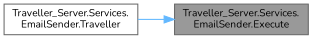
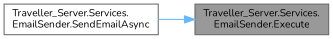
node "Traveller_Server.Services. EmailSender.Traveller": label "Traveller_Server.Services. EmailSender.Traveller" -> "Traveller_Server.Services. EmailSender.SendEmailAsync"
